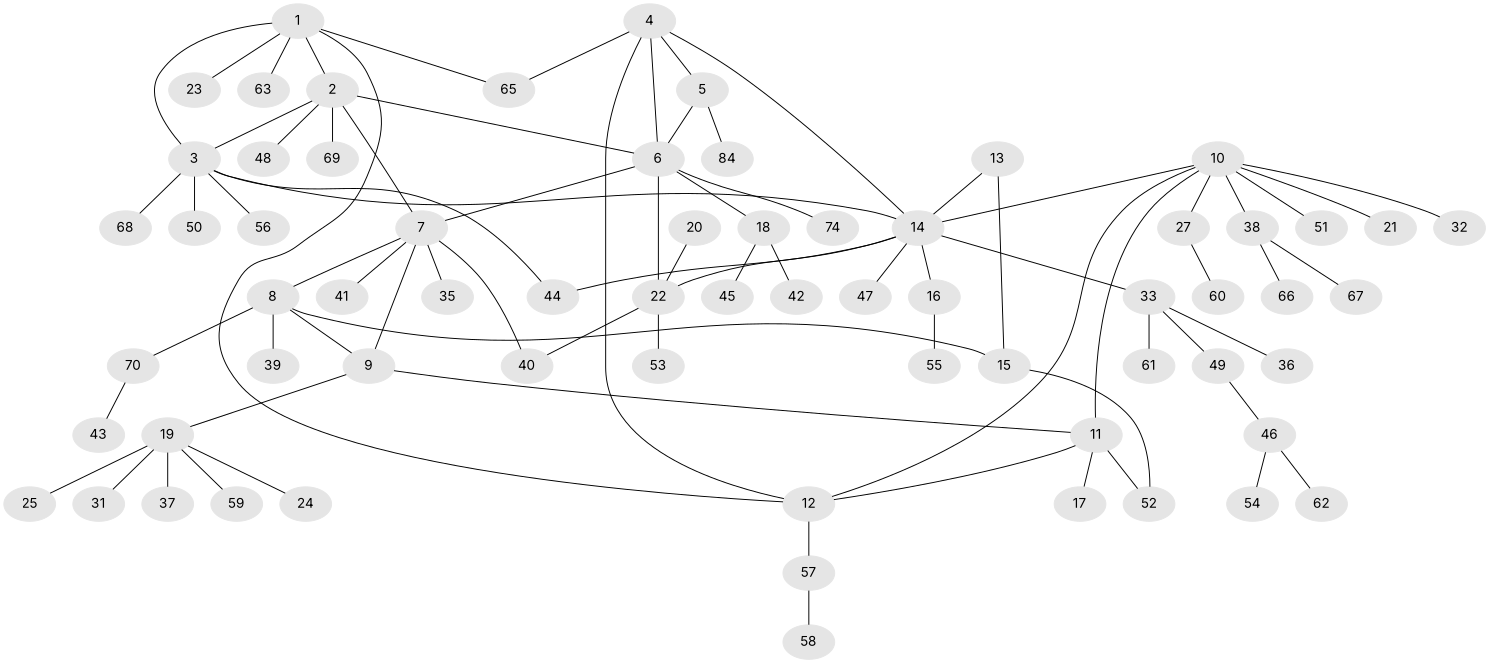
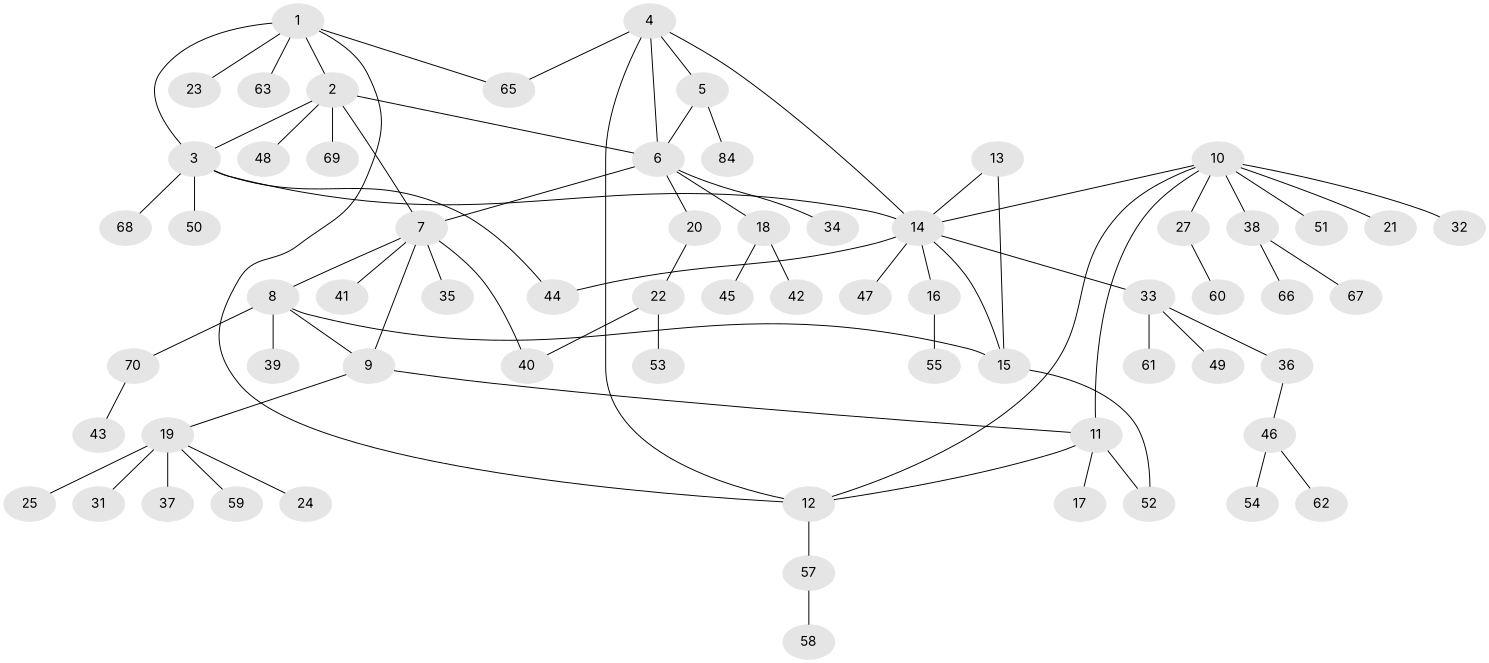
node "56": removed
edge "6" -- "22": now "6" -- "20"
node "74": label "74" -> "34"
edge "14" -- "22": now "14" -- "15"
edge "49" -- "46": now "36" -- "46"
